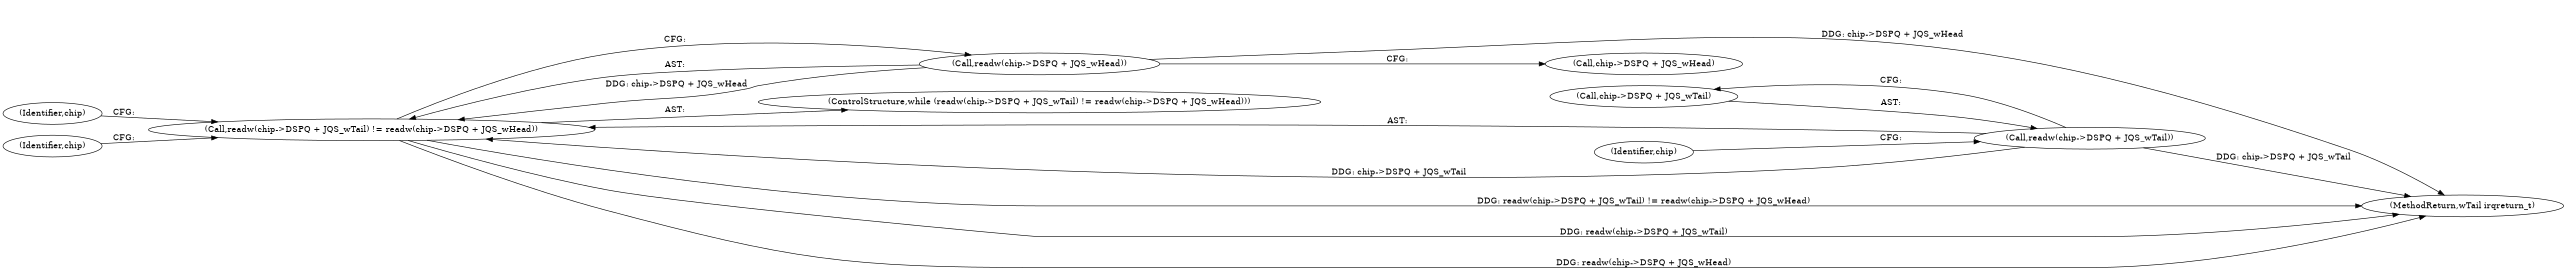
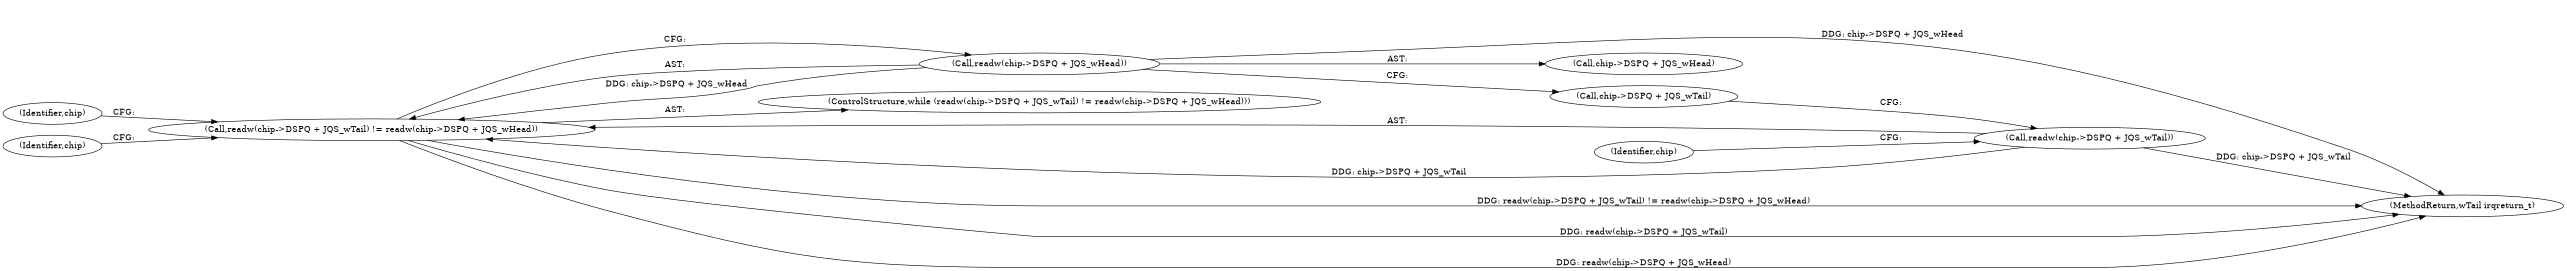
edge "(Call,readw(chip->DSPQ + JQS_wHead))" -> "(Call,chip->DSPQ + JQS_wHead)": label "CFG: " -> "AST: "
edge "(Call,readw(chip->DSPQ + JQS_wTail))" -> "(Call,chip->DSPQ + JQS_wTail)": now "(Call,readw(chip->DSPQ + JQS_wHead))" -> "(Call,chip->DSPQ + JQS_wTail)"
edge "(Call,chip->DSPQ + JQS_wTail)" -> "(Call,readw(chip->DSPQ + JQS_wTail))": label "AST: " -> "CFG: "
